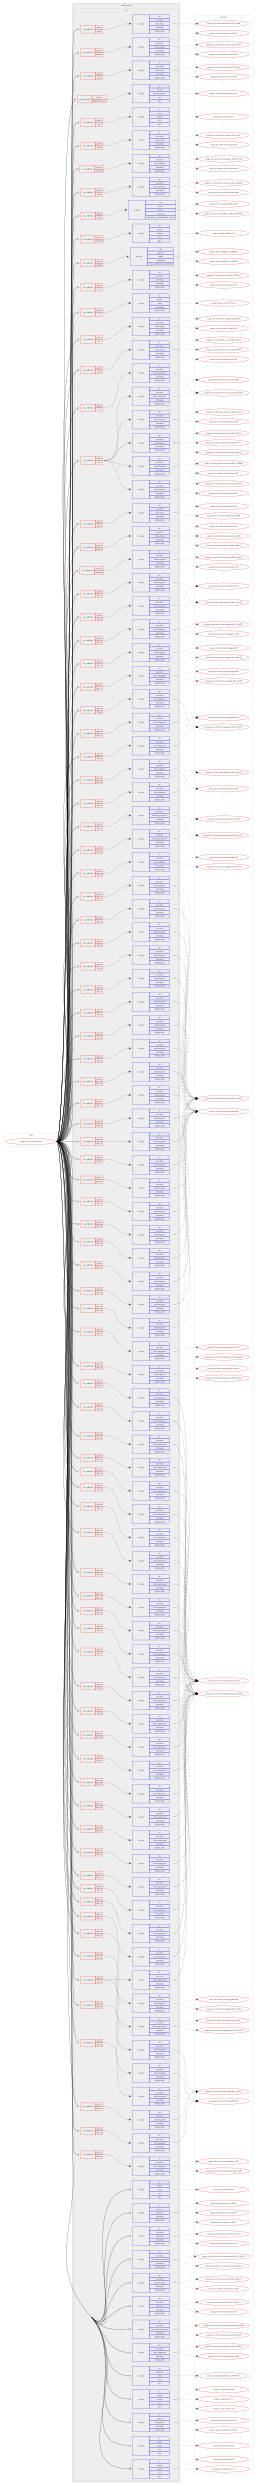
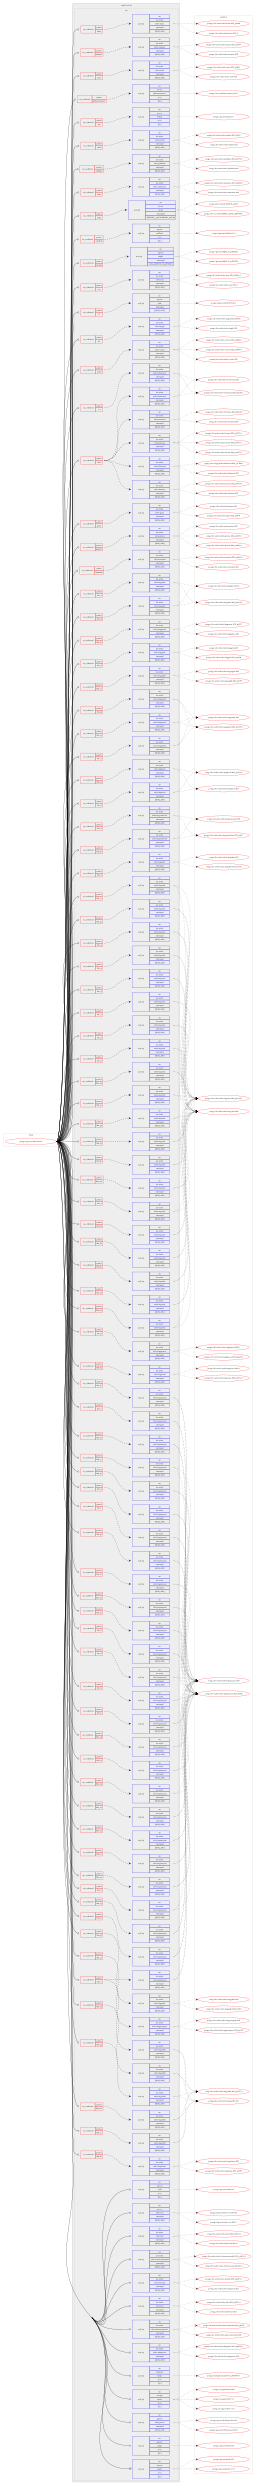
node "portage://dvipng-texlive/texlive-langgerman-2023_p68711": label "portage://dvipng-texlive/texlive-langgerman-2023_p68711" -> "portage://dev-texlive/texlive-langgerman-2023_p68711"
node "portage://app-text/texlive-core-2023-r9": removed
